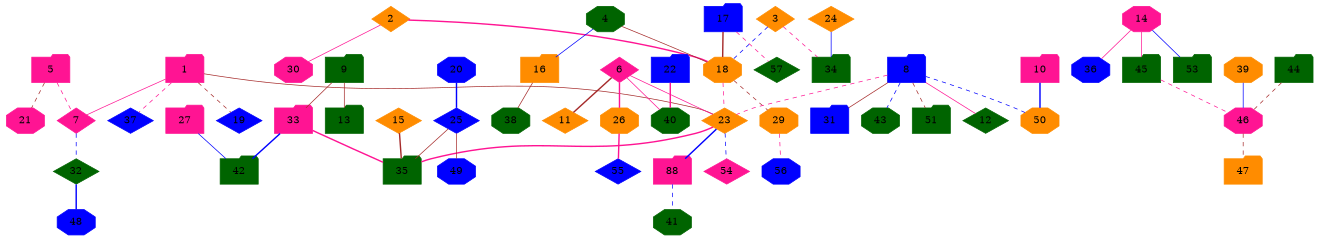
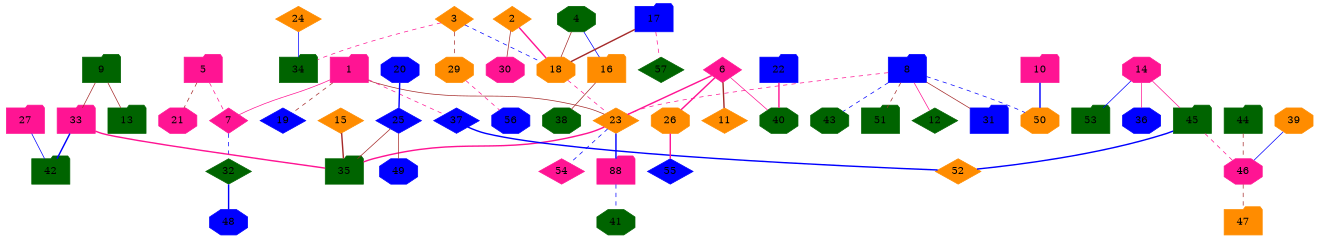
edge "2" -- "30": color deeppink -> brown
edge "18" -- "29": now "3" -- "29"
edge "6" -- "23": style solid -> bold
node "52": added
